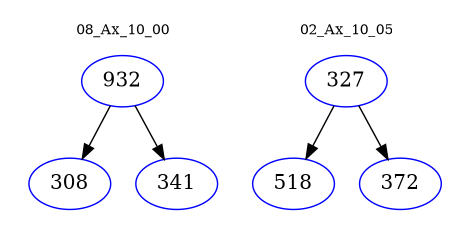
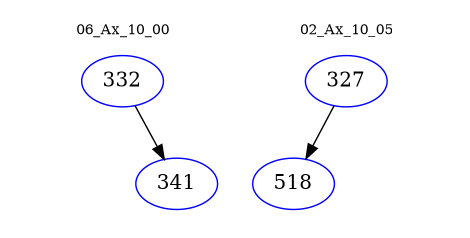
cluster "08_Ax_10_00": label "08_Ax_10_00" -> "06_Ax_10_00"
node "932": label "932" -> "332"
node "308": removed
node "372": removed
